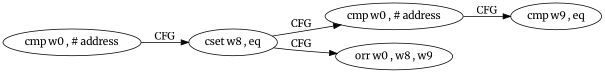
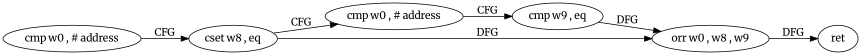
edge "cmp w9 , eq" -> "orr w0 , w8 , w9": added, label "DFG"
node "ret": added
edge "cset w8 , eq" -> "orr w0 , w8 , w9": label "CFG" -> "DFG"
